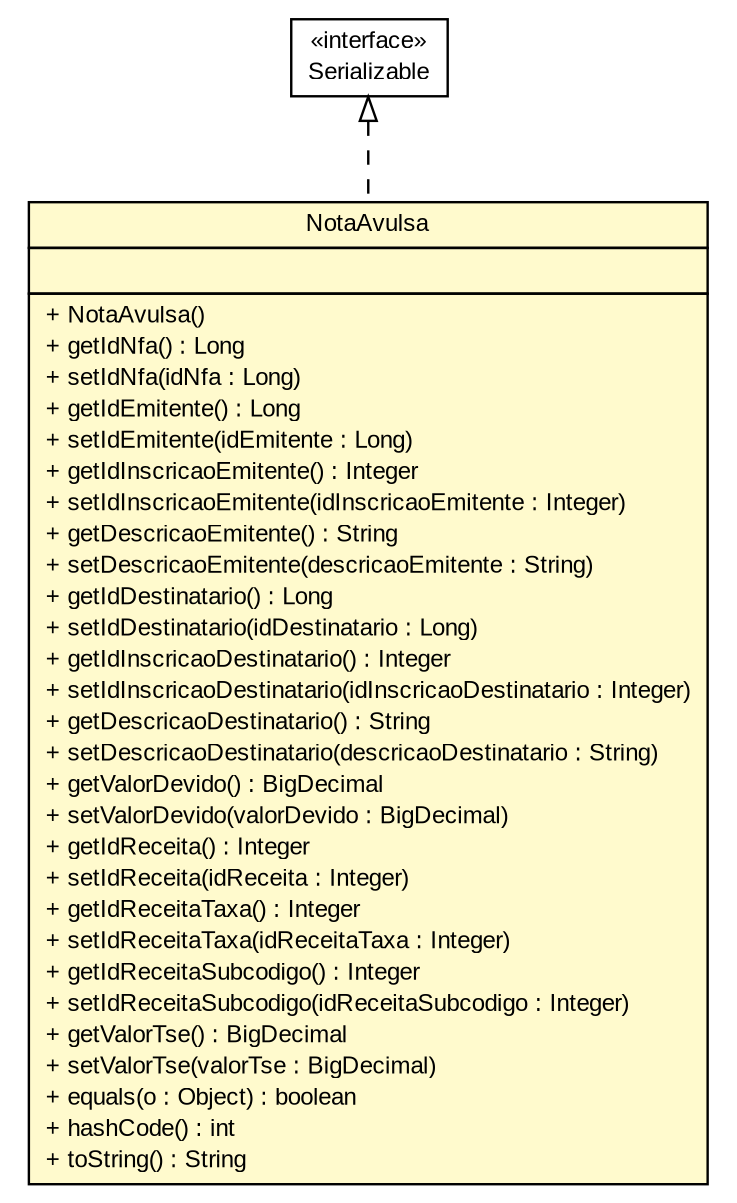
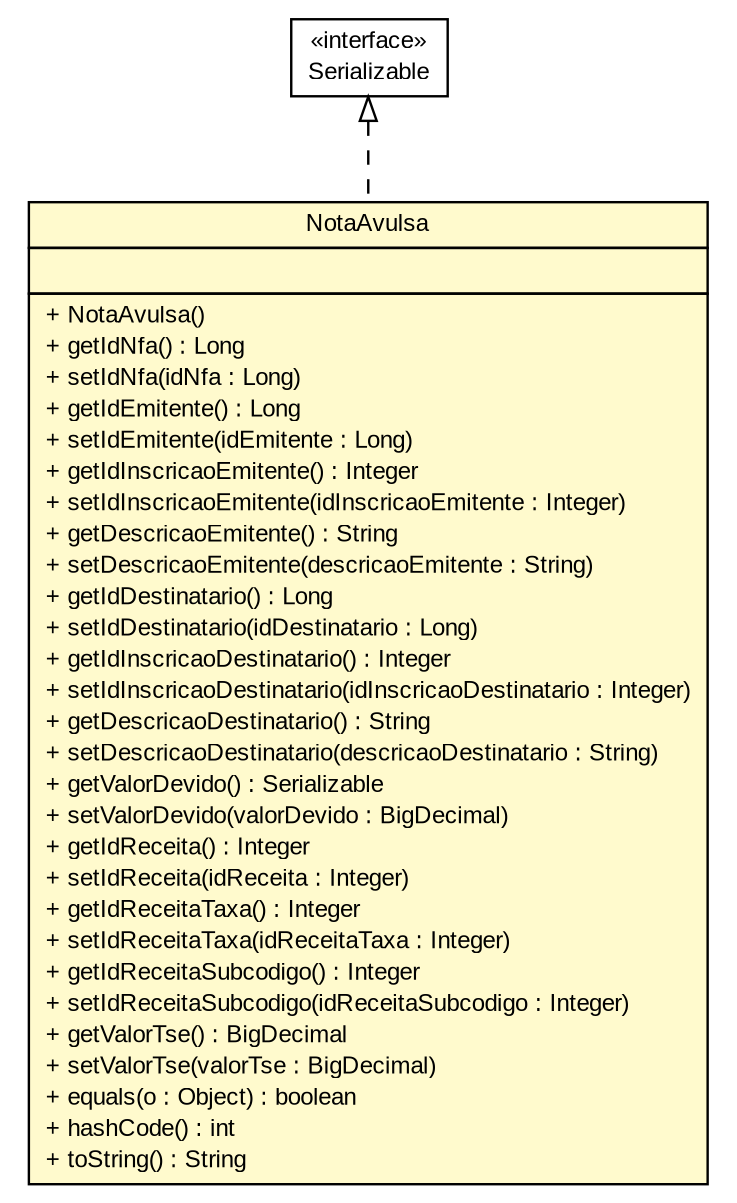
node "NotaAvulsa": text "+ getValorDevido() : BigDecimal" -> "+ getValorDevido() : Serializable"
